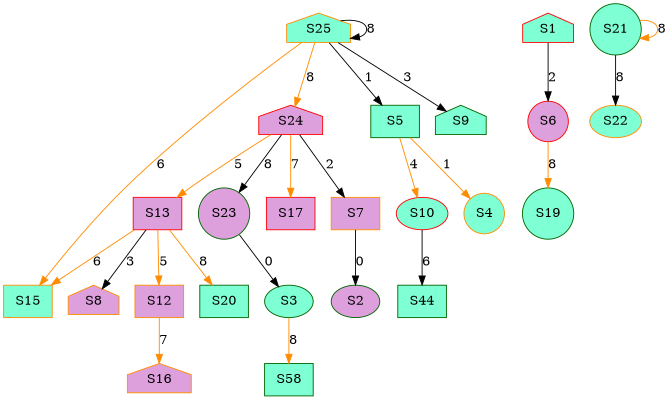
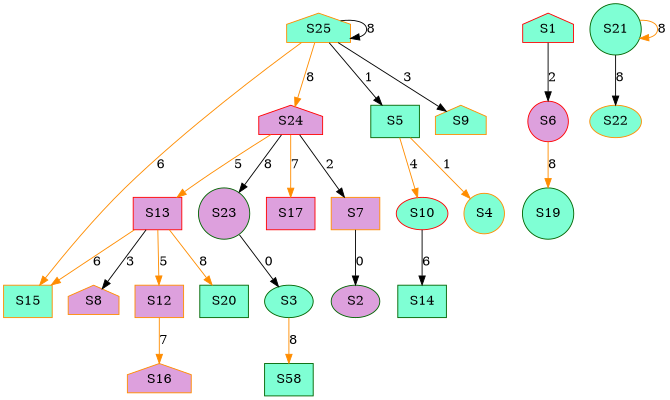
node "S9": color darkgreen -> darkorange
node "S44": label "S44" -> "S14"
